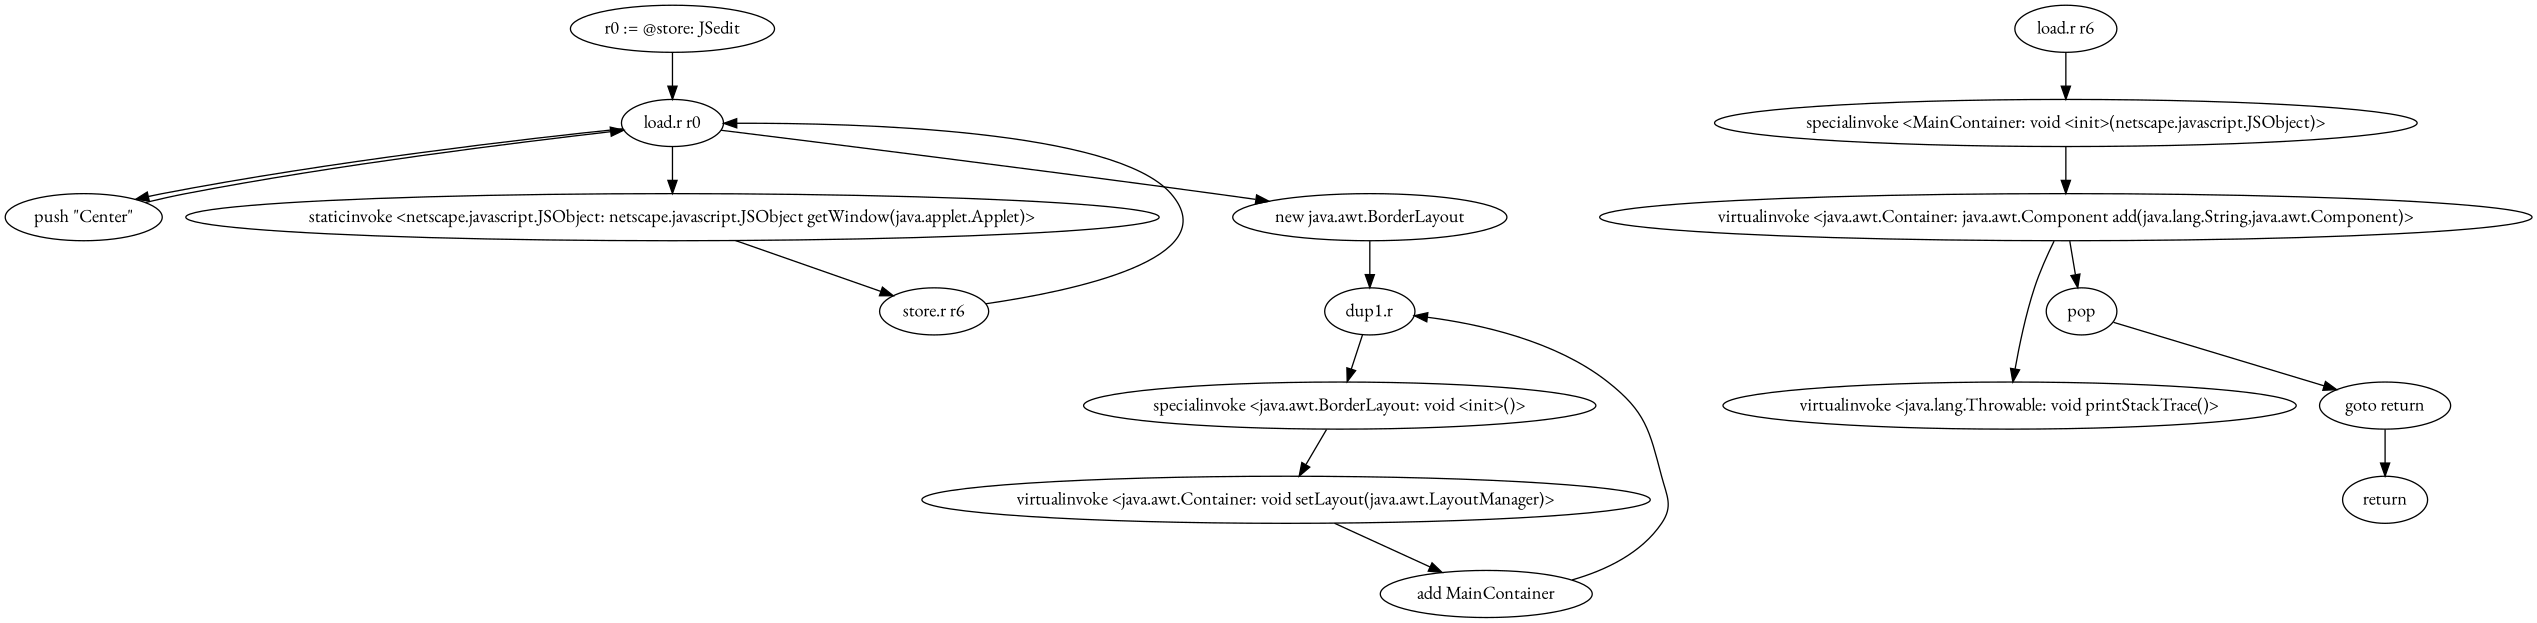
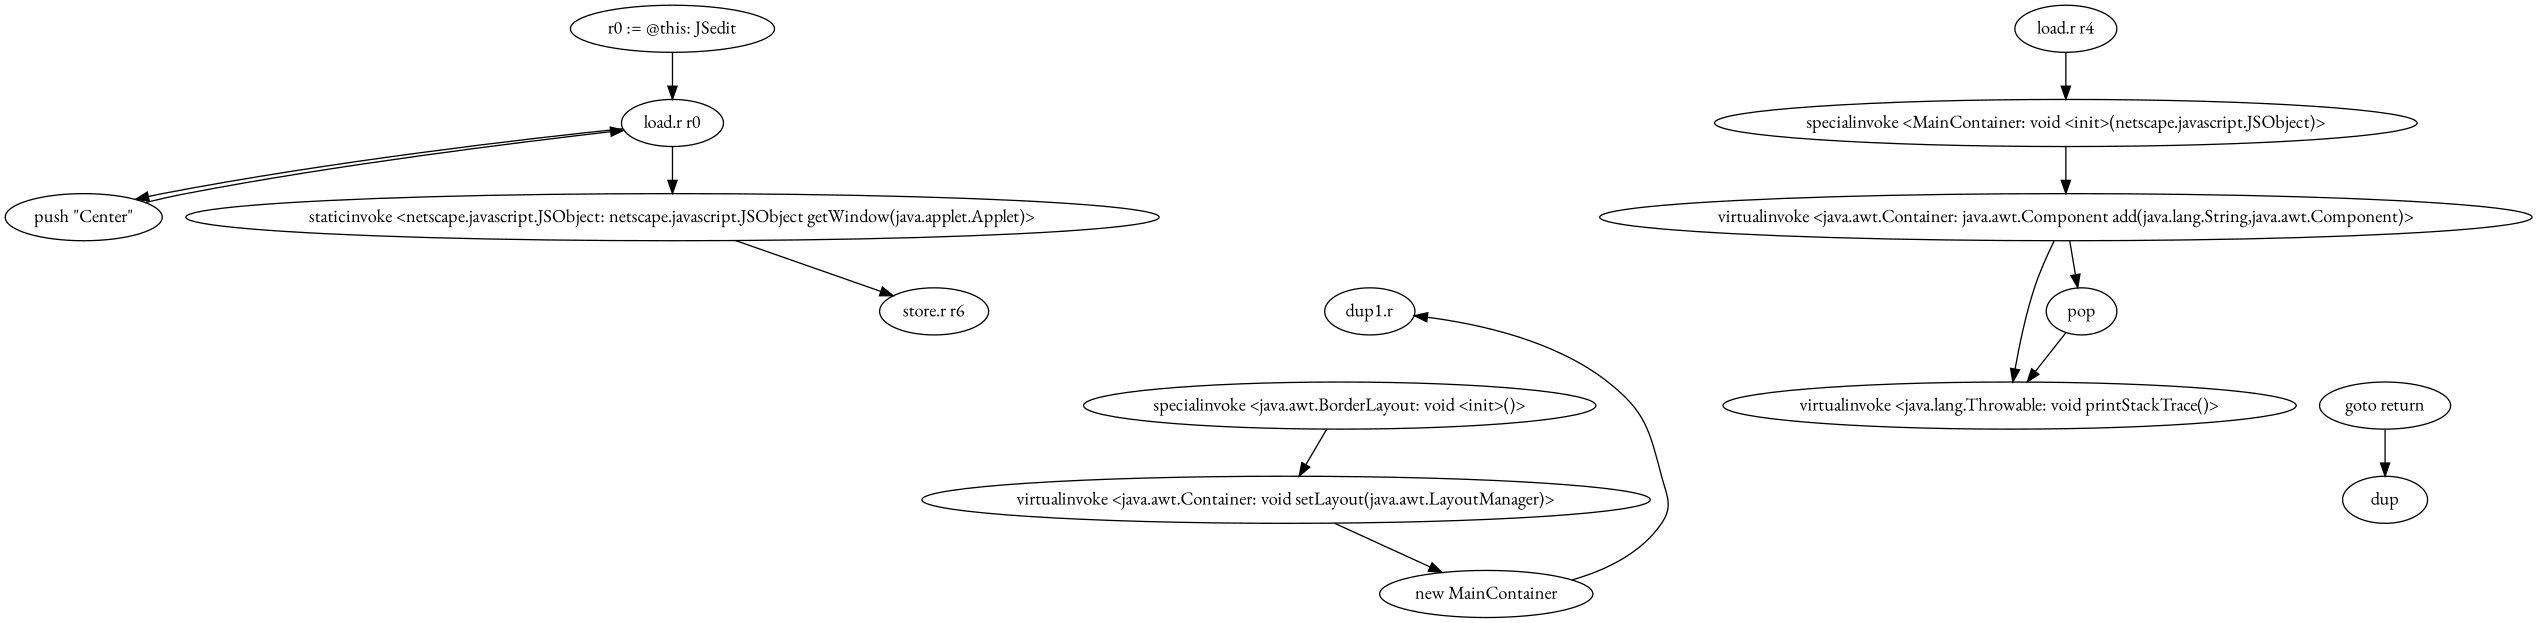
node "r0 := @store: JSedit": label "r0 := @store: JSedit" -> "r0 := @this: JSedit"
node "load.r r6": label "load.r r6" -> "load.r r4"
edge "store.r r6" -> "load.r r0": removed
node "new java.awt.BorderLayout": removed
edge "dup1.r" -> "specialinvoke <java.awt.BorderLayout: void <init>()>": removed
edge "pop" -> "goto return": now "pop" -> "virtualinvoke <java.lang.Throwable: void printStackTrace()>"
node "return": label "return" -> "dup"
node "add MainContainer": label "add MainContainer" -> "new MainContainer"
